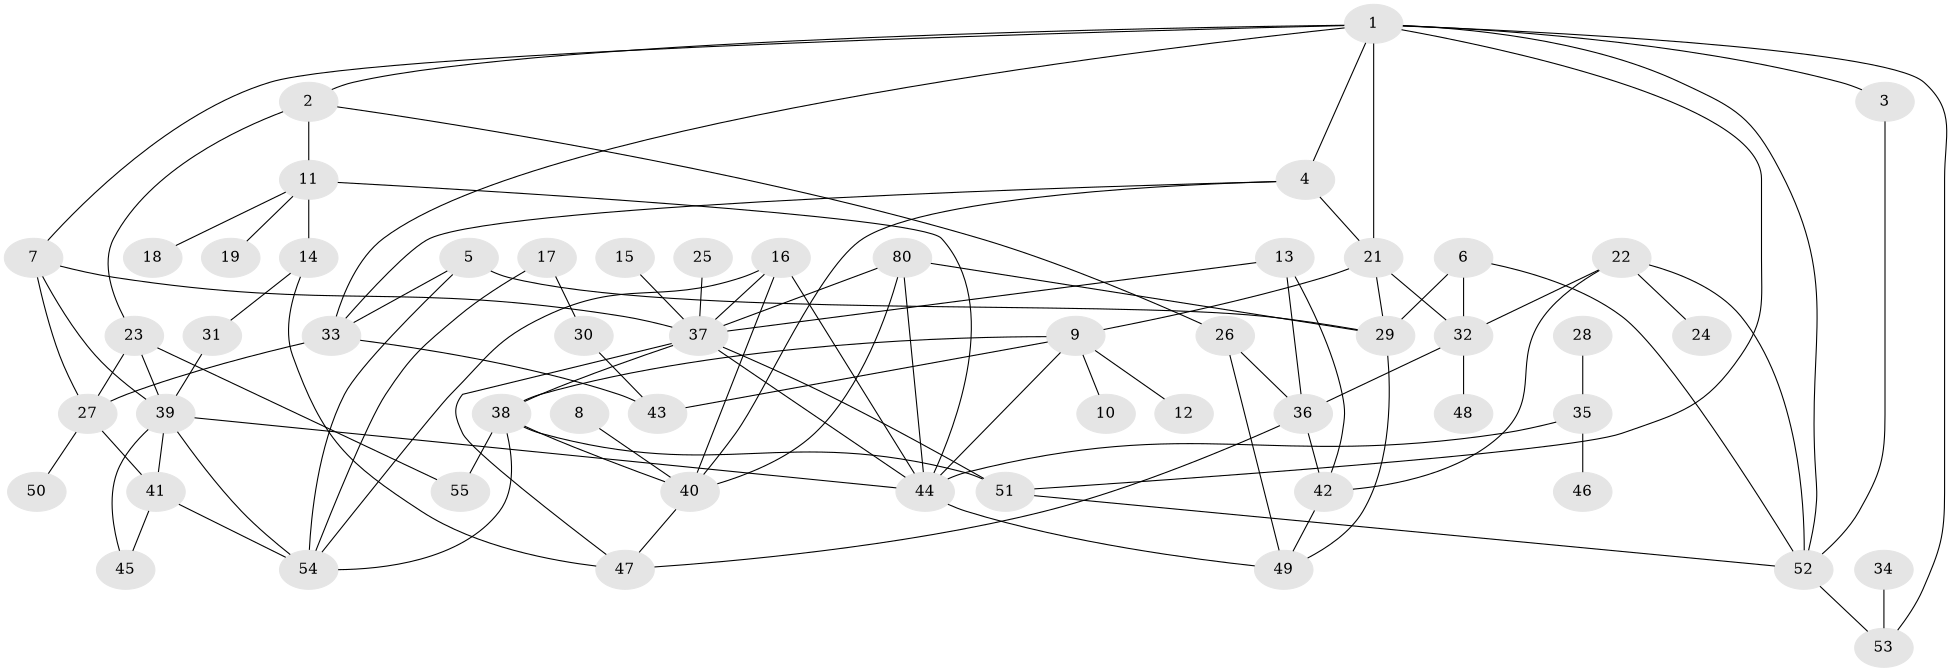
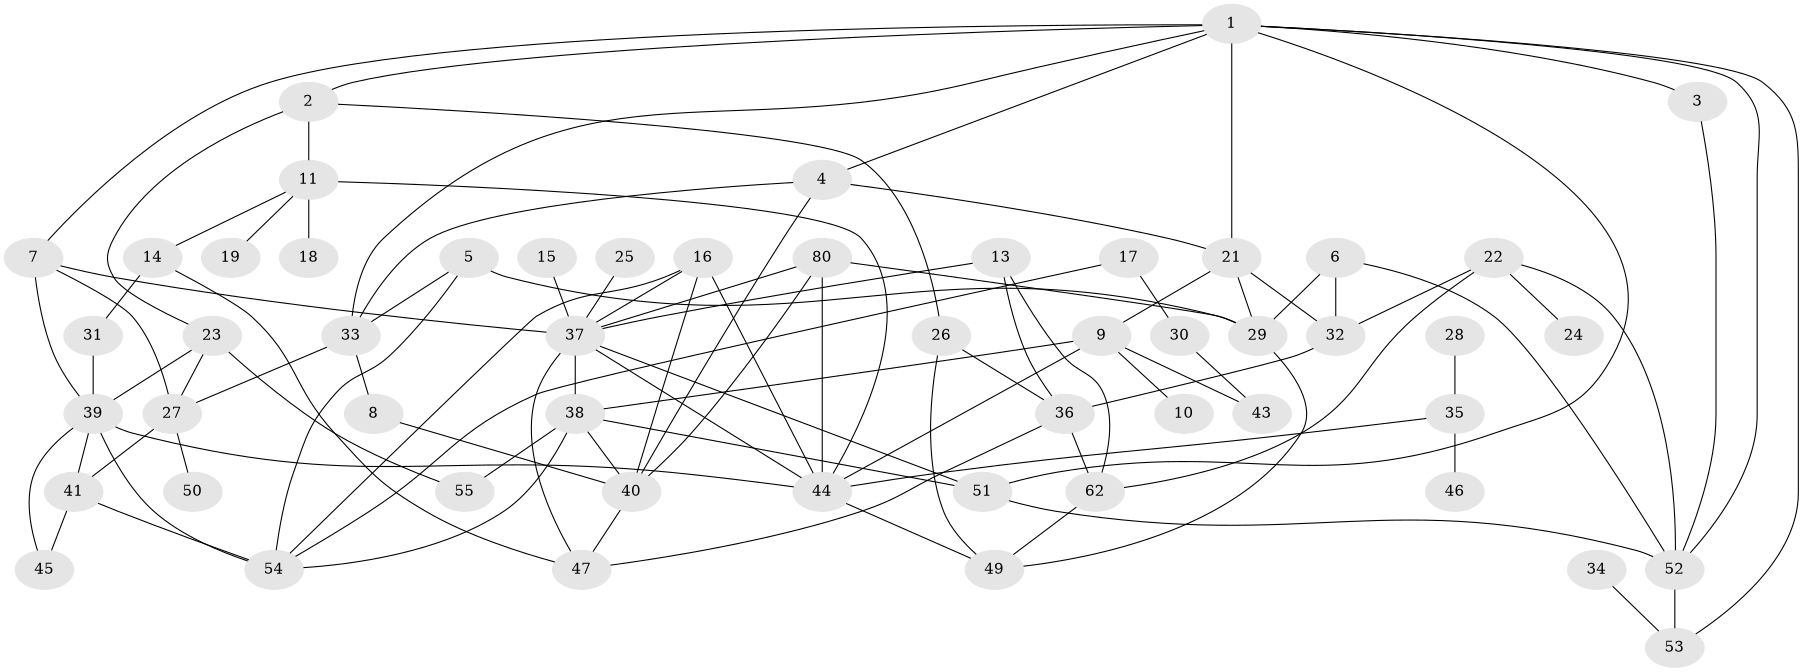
edge "33" -- "43": now "33" -- "8"
node "12": removed
node "48": removed
node "42": label "42" -> "62"
